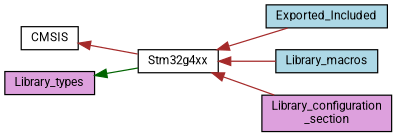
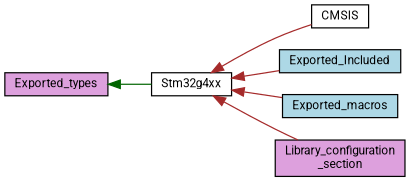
edge "Stm32g4xx" -> "CMSIS": reversed
node "Library_macros": label "Library_macros" -> "Exported_macros"
node "Library_types": label "Library_types" -> "Exported_types"
